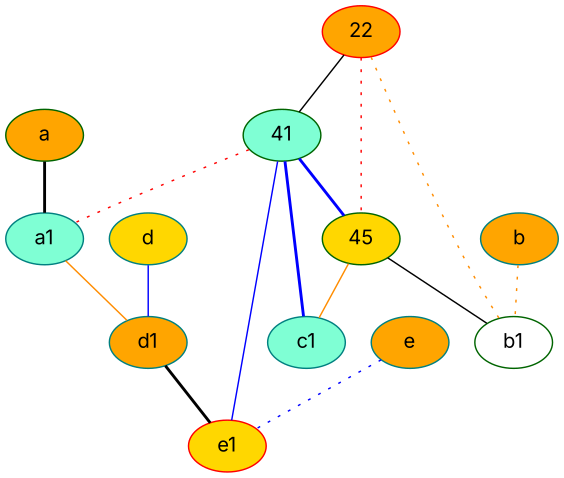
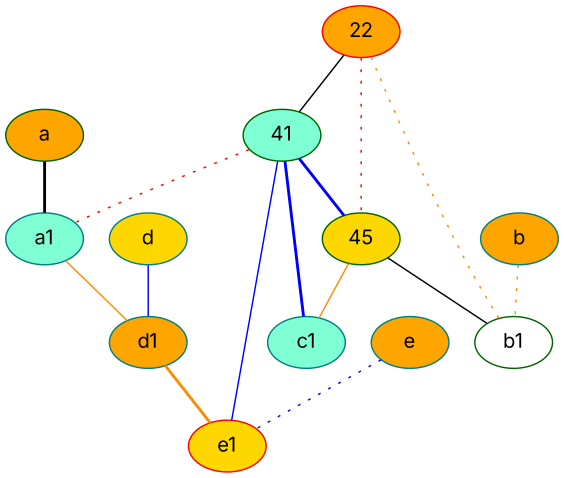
edge "d1" -- "e1": color black -> darkorange
